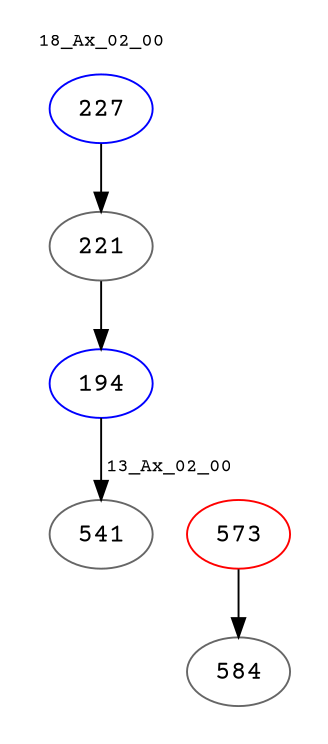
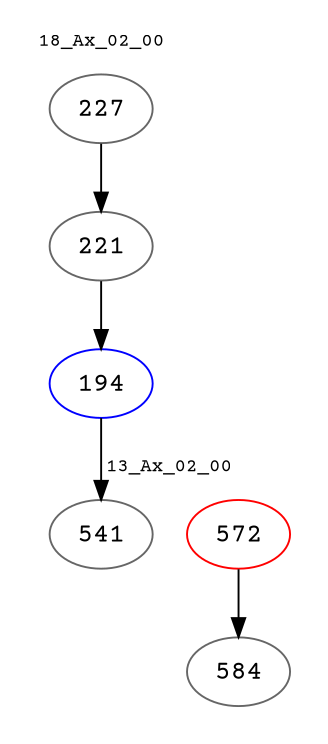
node "227": color blue -> gray40
node "573": label "573" -> "572"
